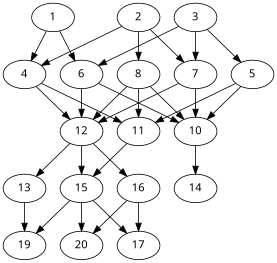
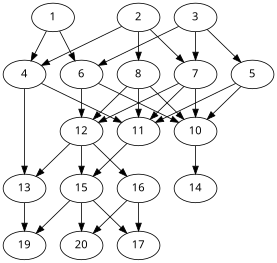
edge "7" -> "11": added
edge "4" -> "12": now "4" -> "13"
